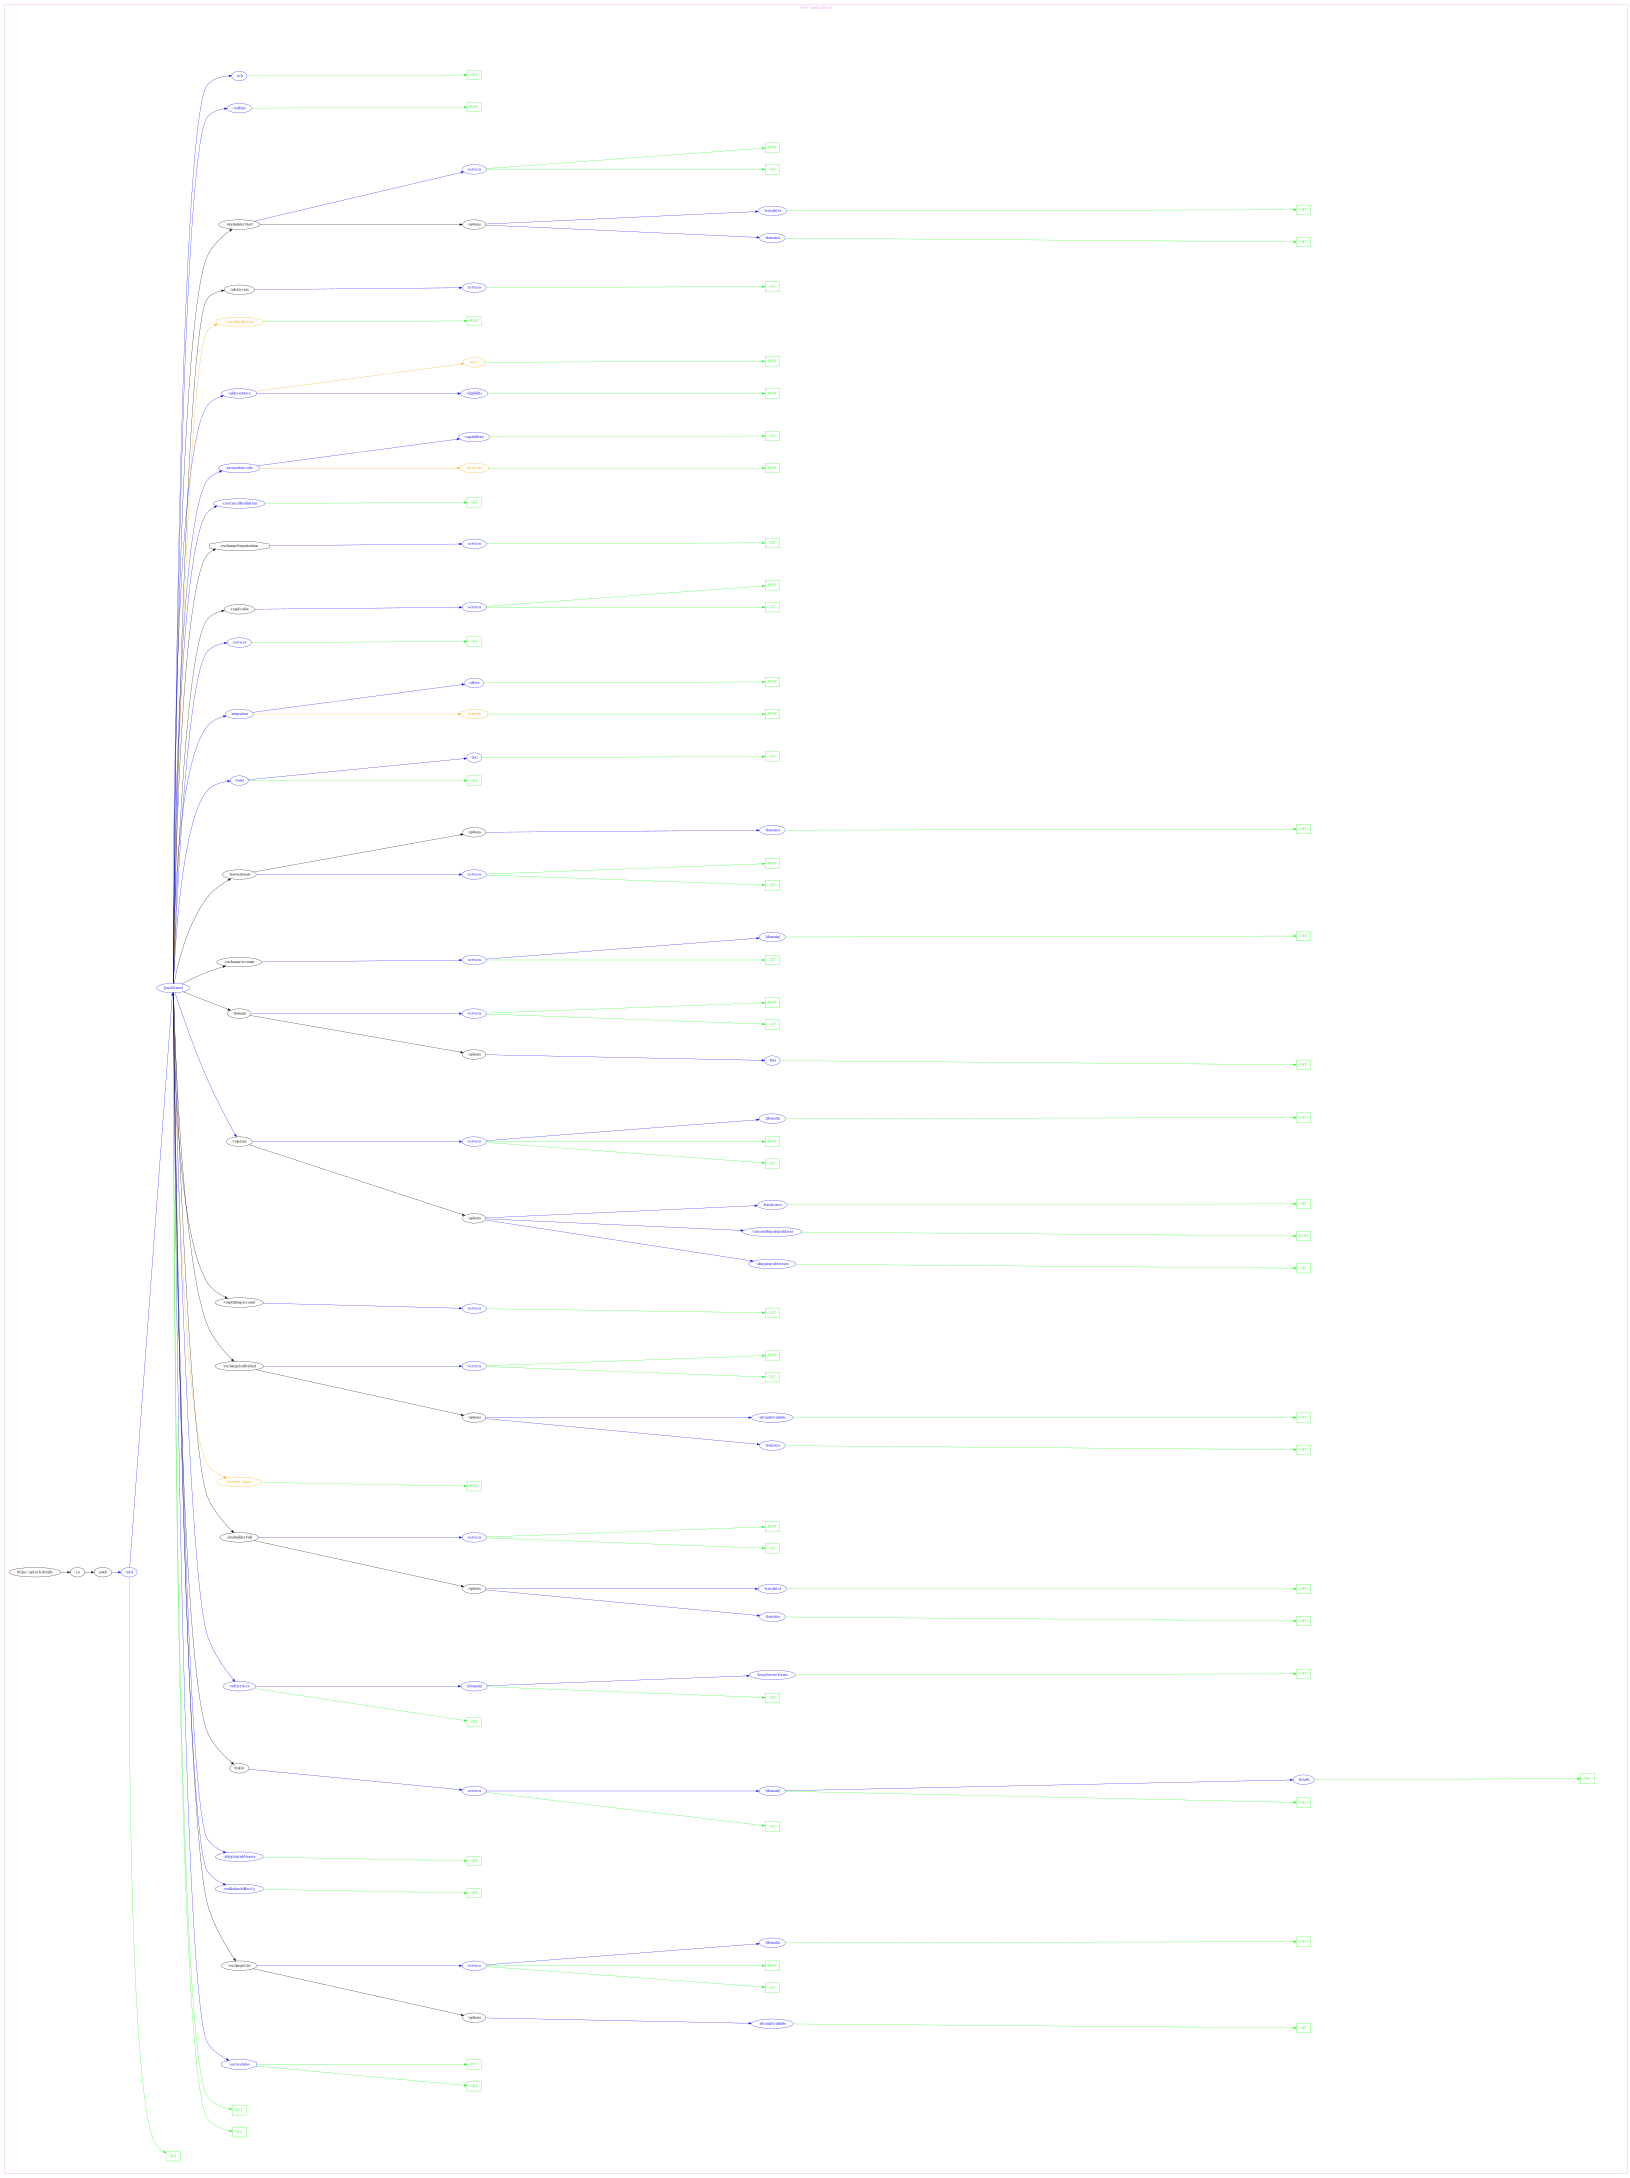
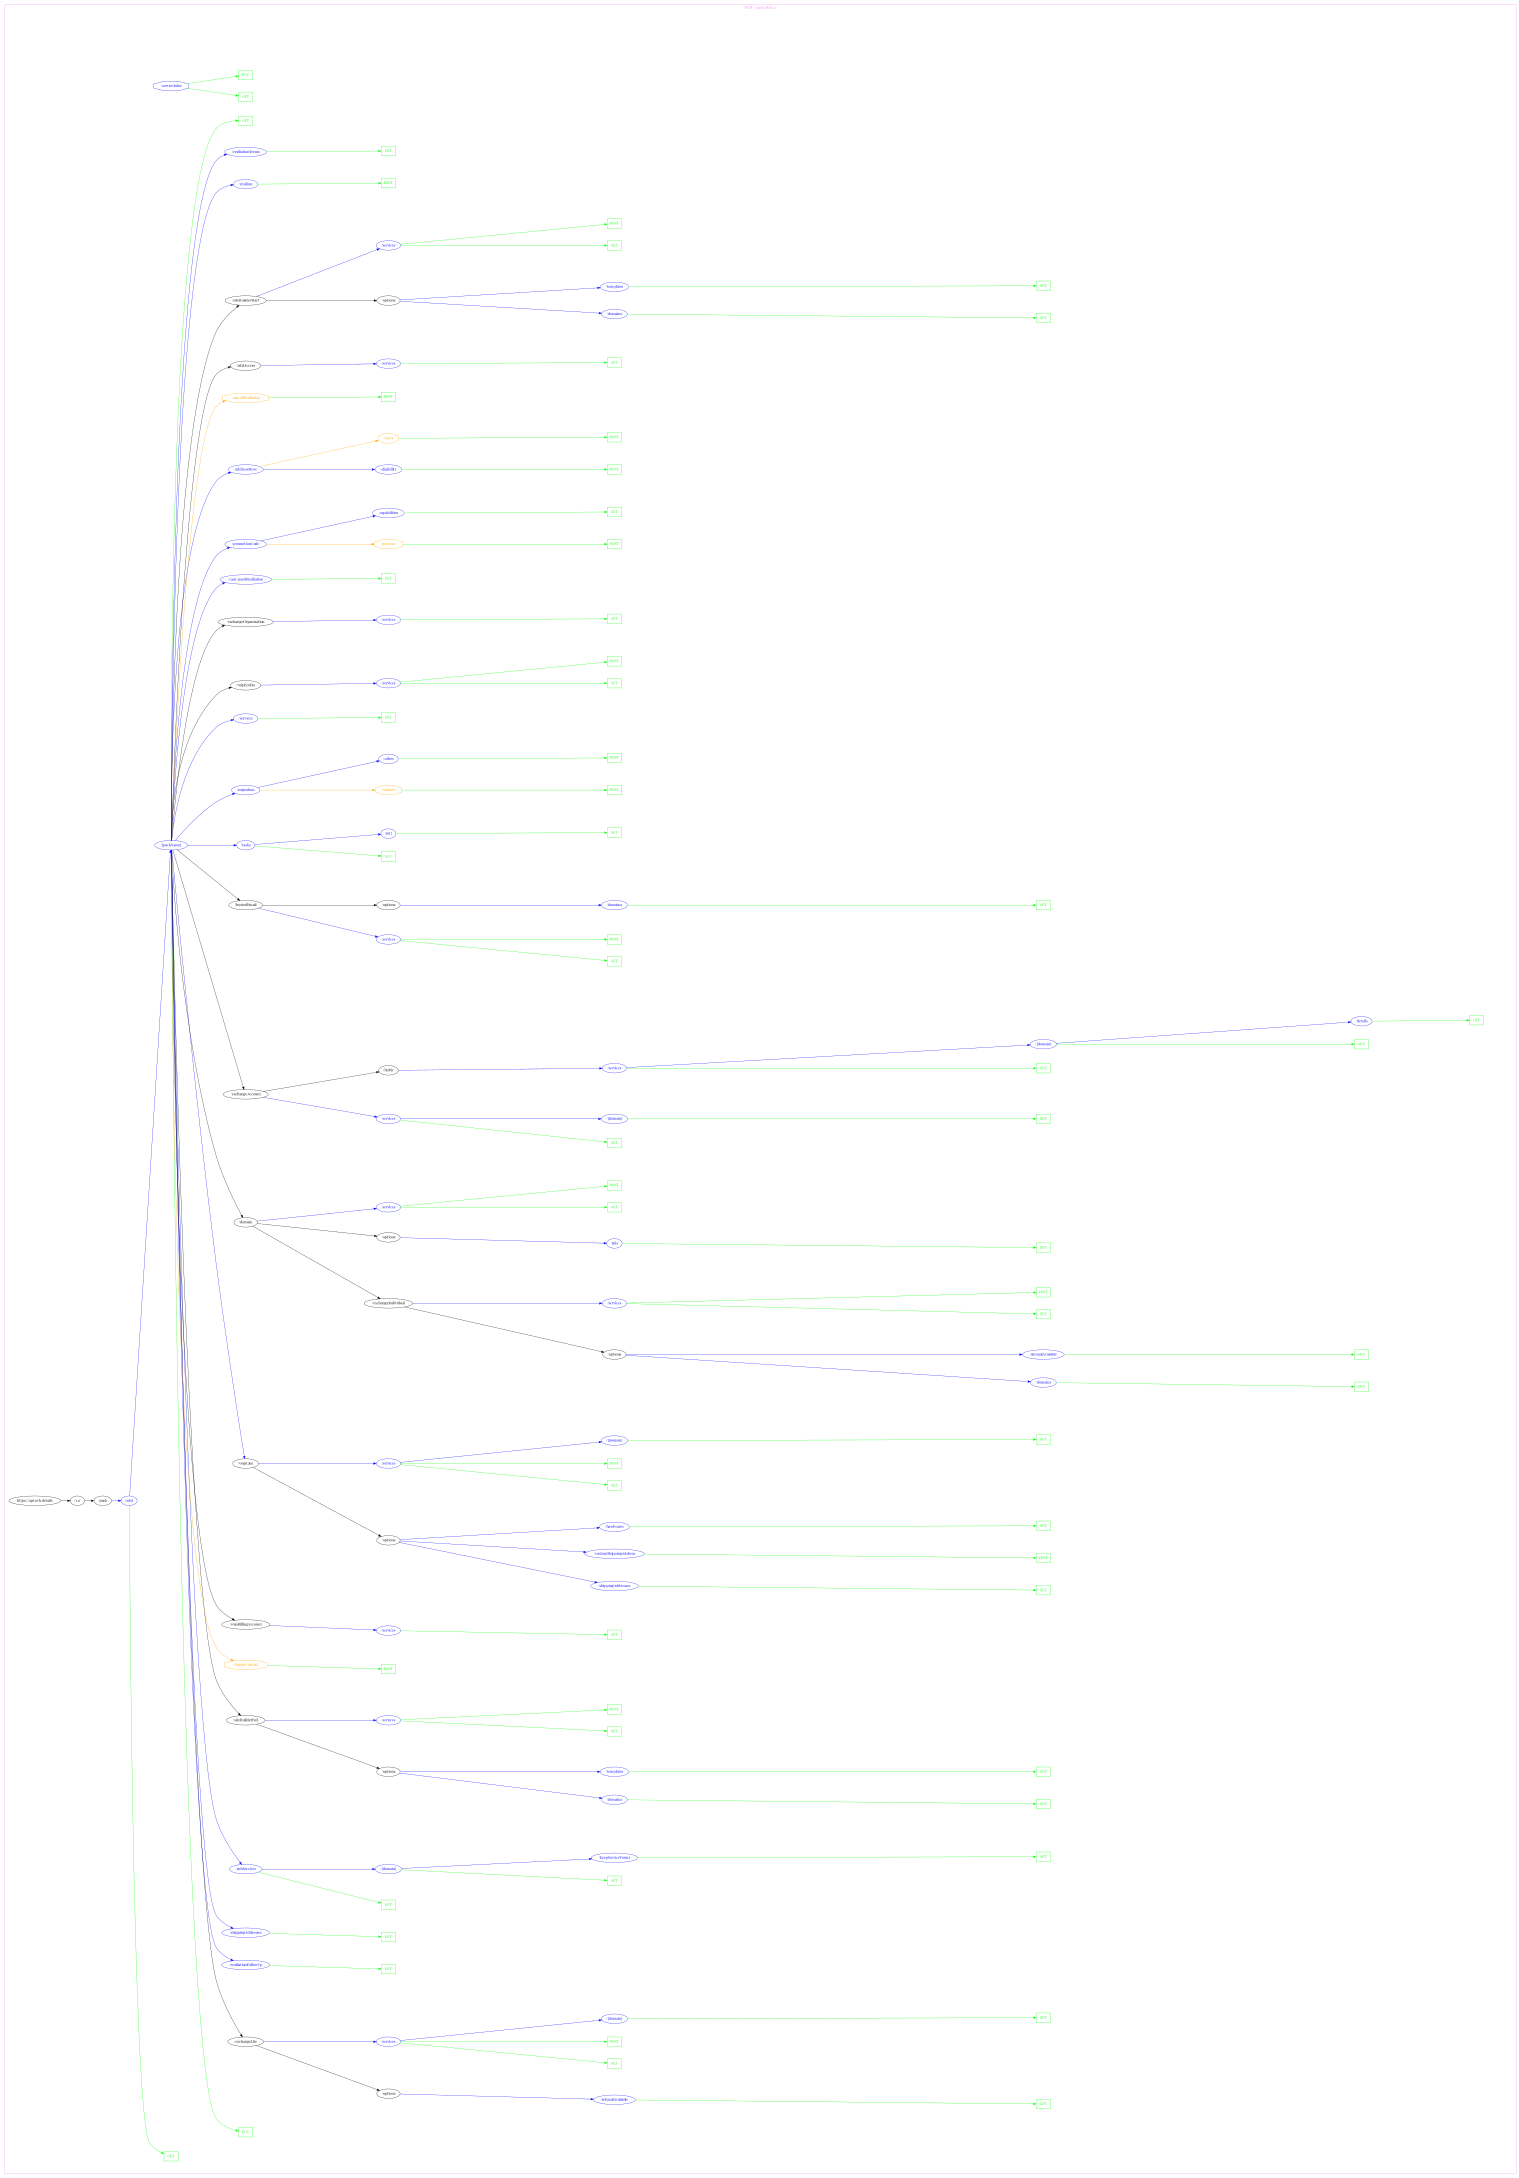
node "/ovh": label "/ovh" -> "/resiliationTerms"
node "/exchangeOrganization": shape octagon -> ellipse
edge "/{packName}" -> "/exchangeIndividual": now "/domain" -> "/exchangeIndividual"
edge "/{packName}" -> "/serviceInfos": removed
edge "/{packName}" -> "/hubic": now "/exchangeAccount" -> "/hubic"
